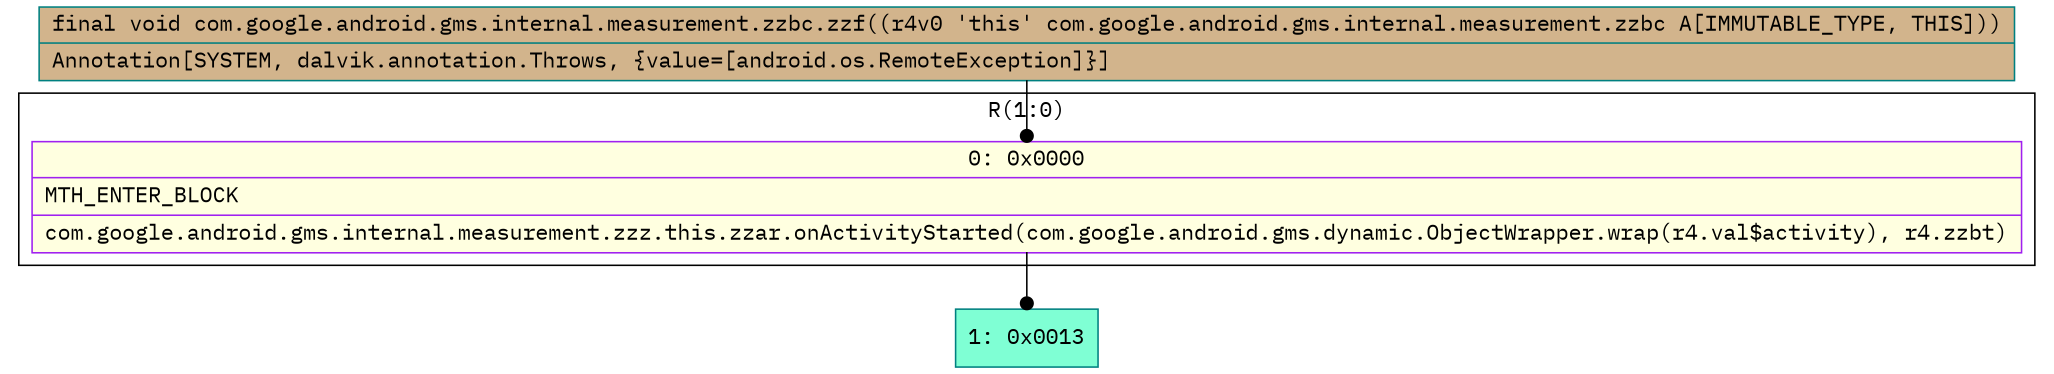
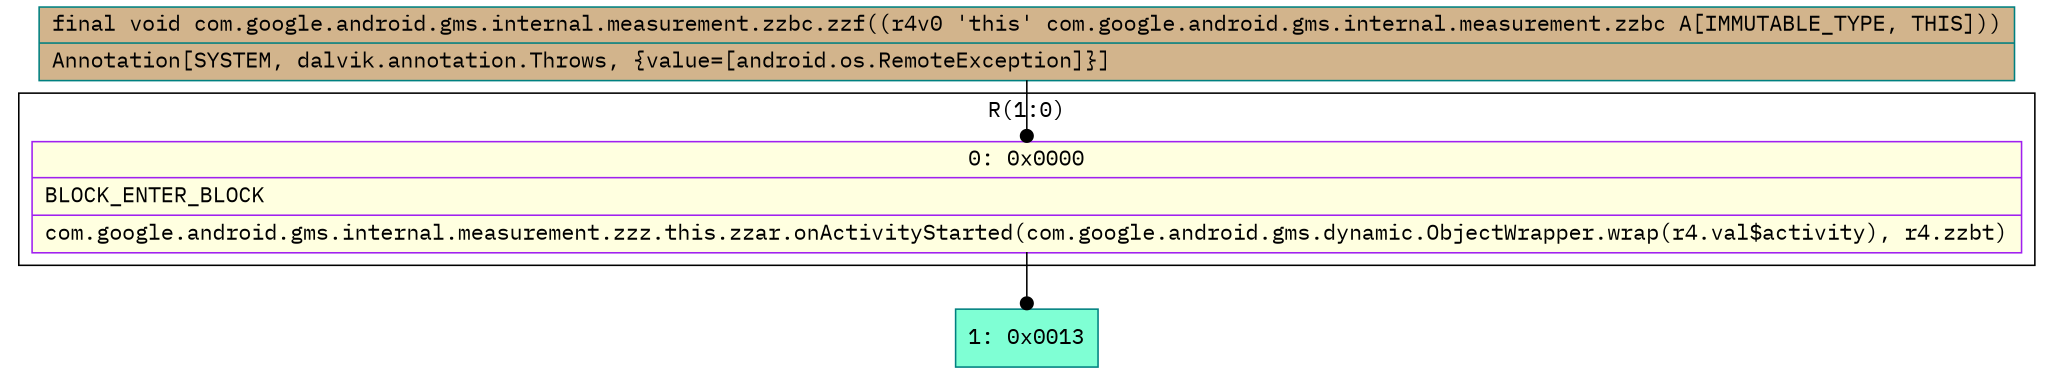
node "0: 0x0000": text "MTH_ENTER_BLOCK" -> "BLOCK_ENTER_BLOCK"
